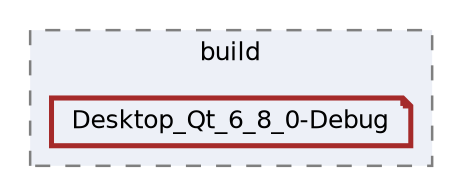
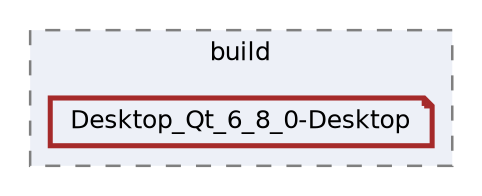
node "Desktop_Qt_6_8_0-Debug": label "Desktop_Qt_6_8_0-Debug" -> "Desktop_Qt_6_8_0-Desktop"
